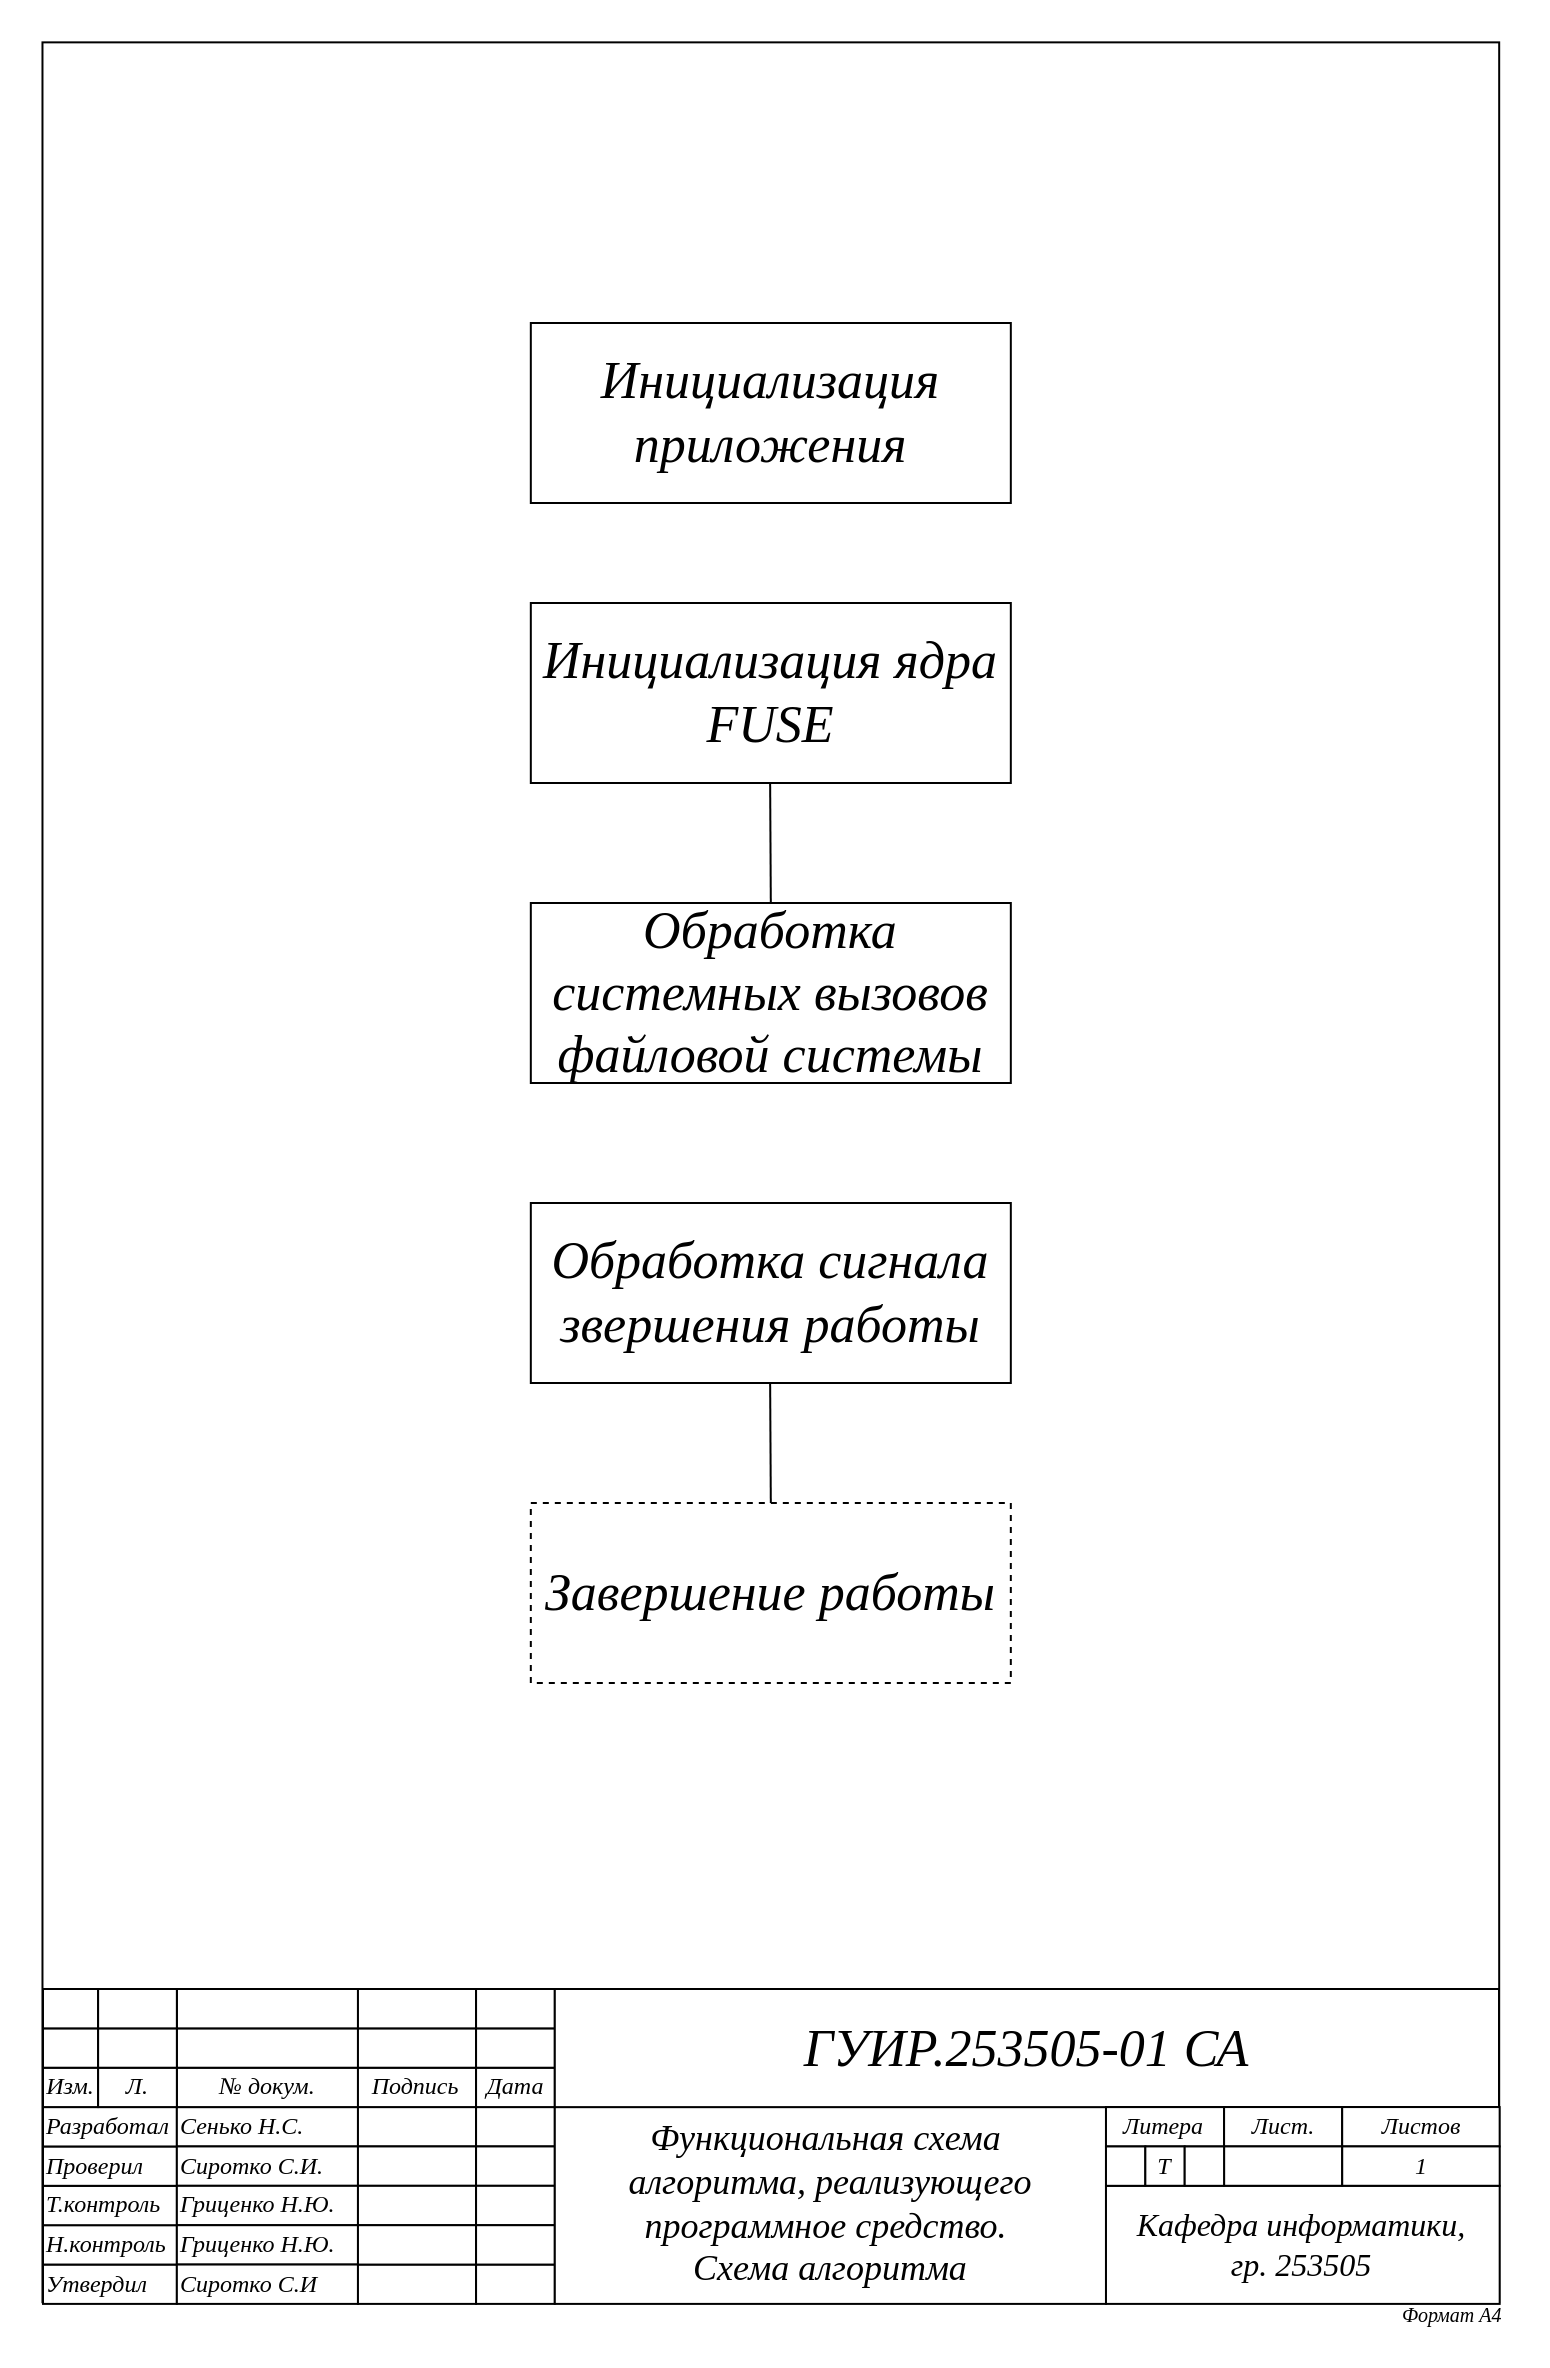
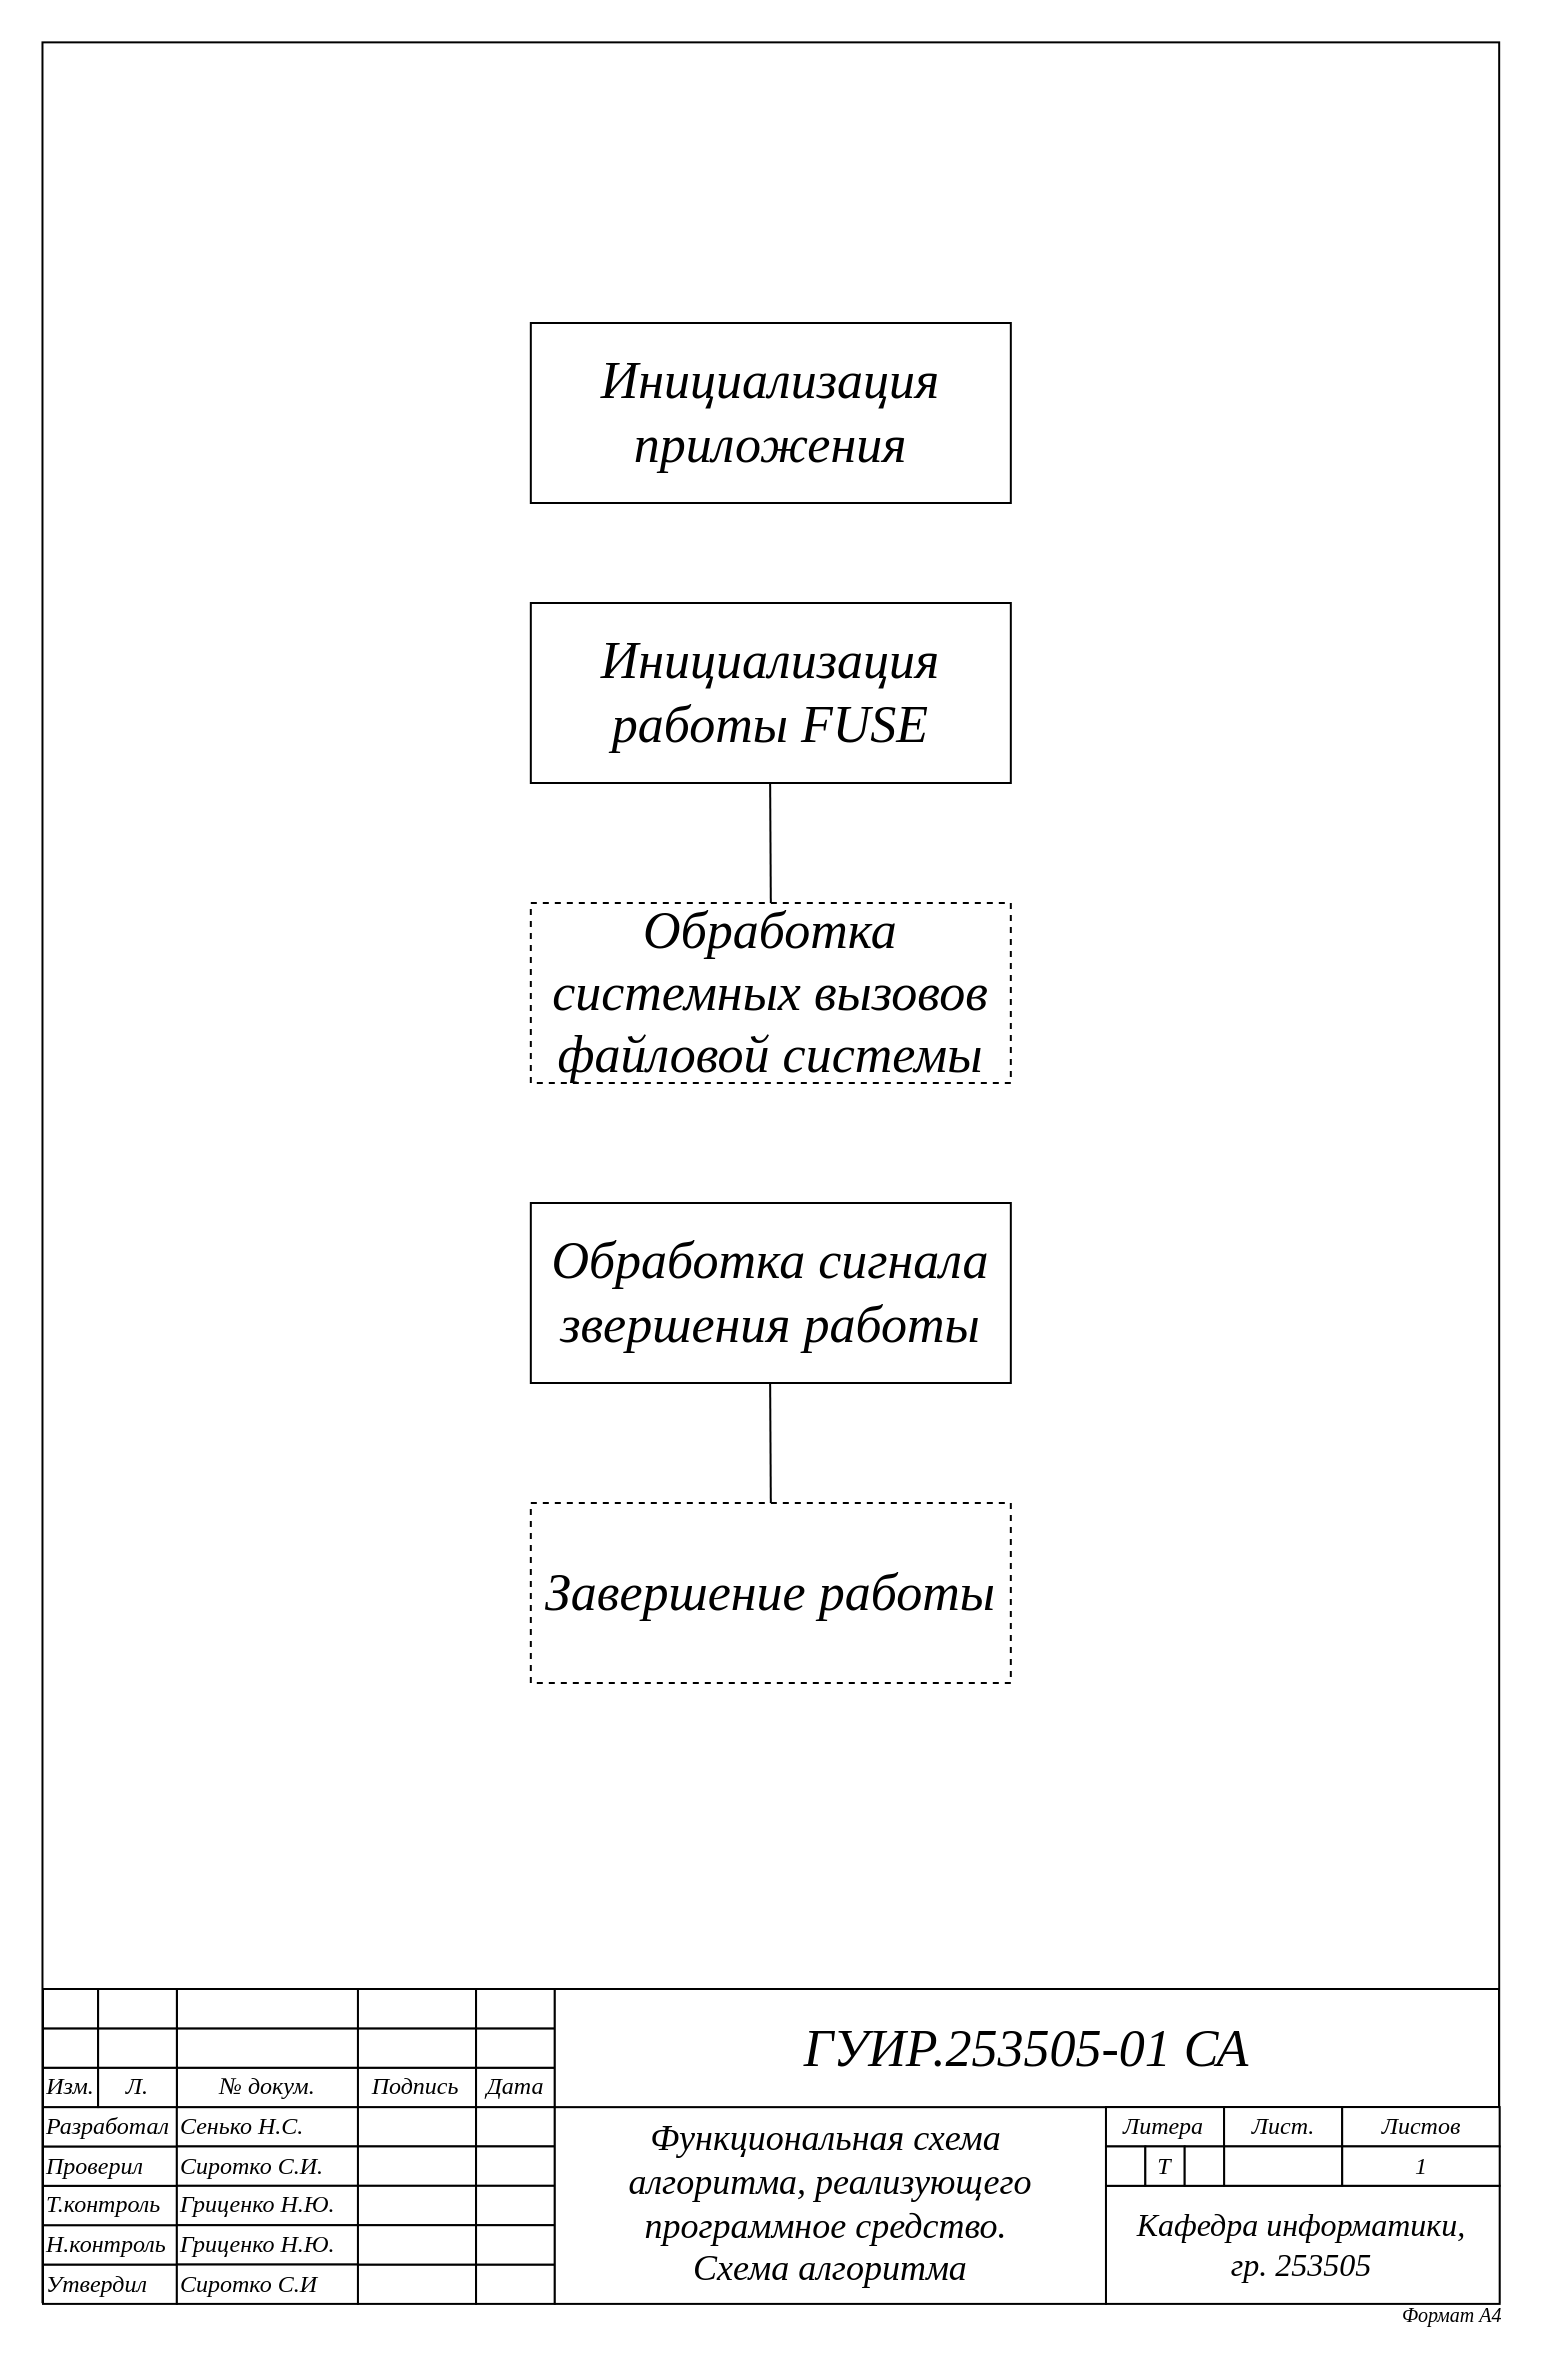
node "Инициализация ядра FUSE": label "Инициализация ядра FUSE" -> "Инициализация работы FUSE"
node "Обработка системных вызовов файловой системы": style solid -> dashed
